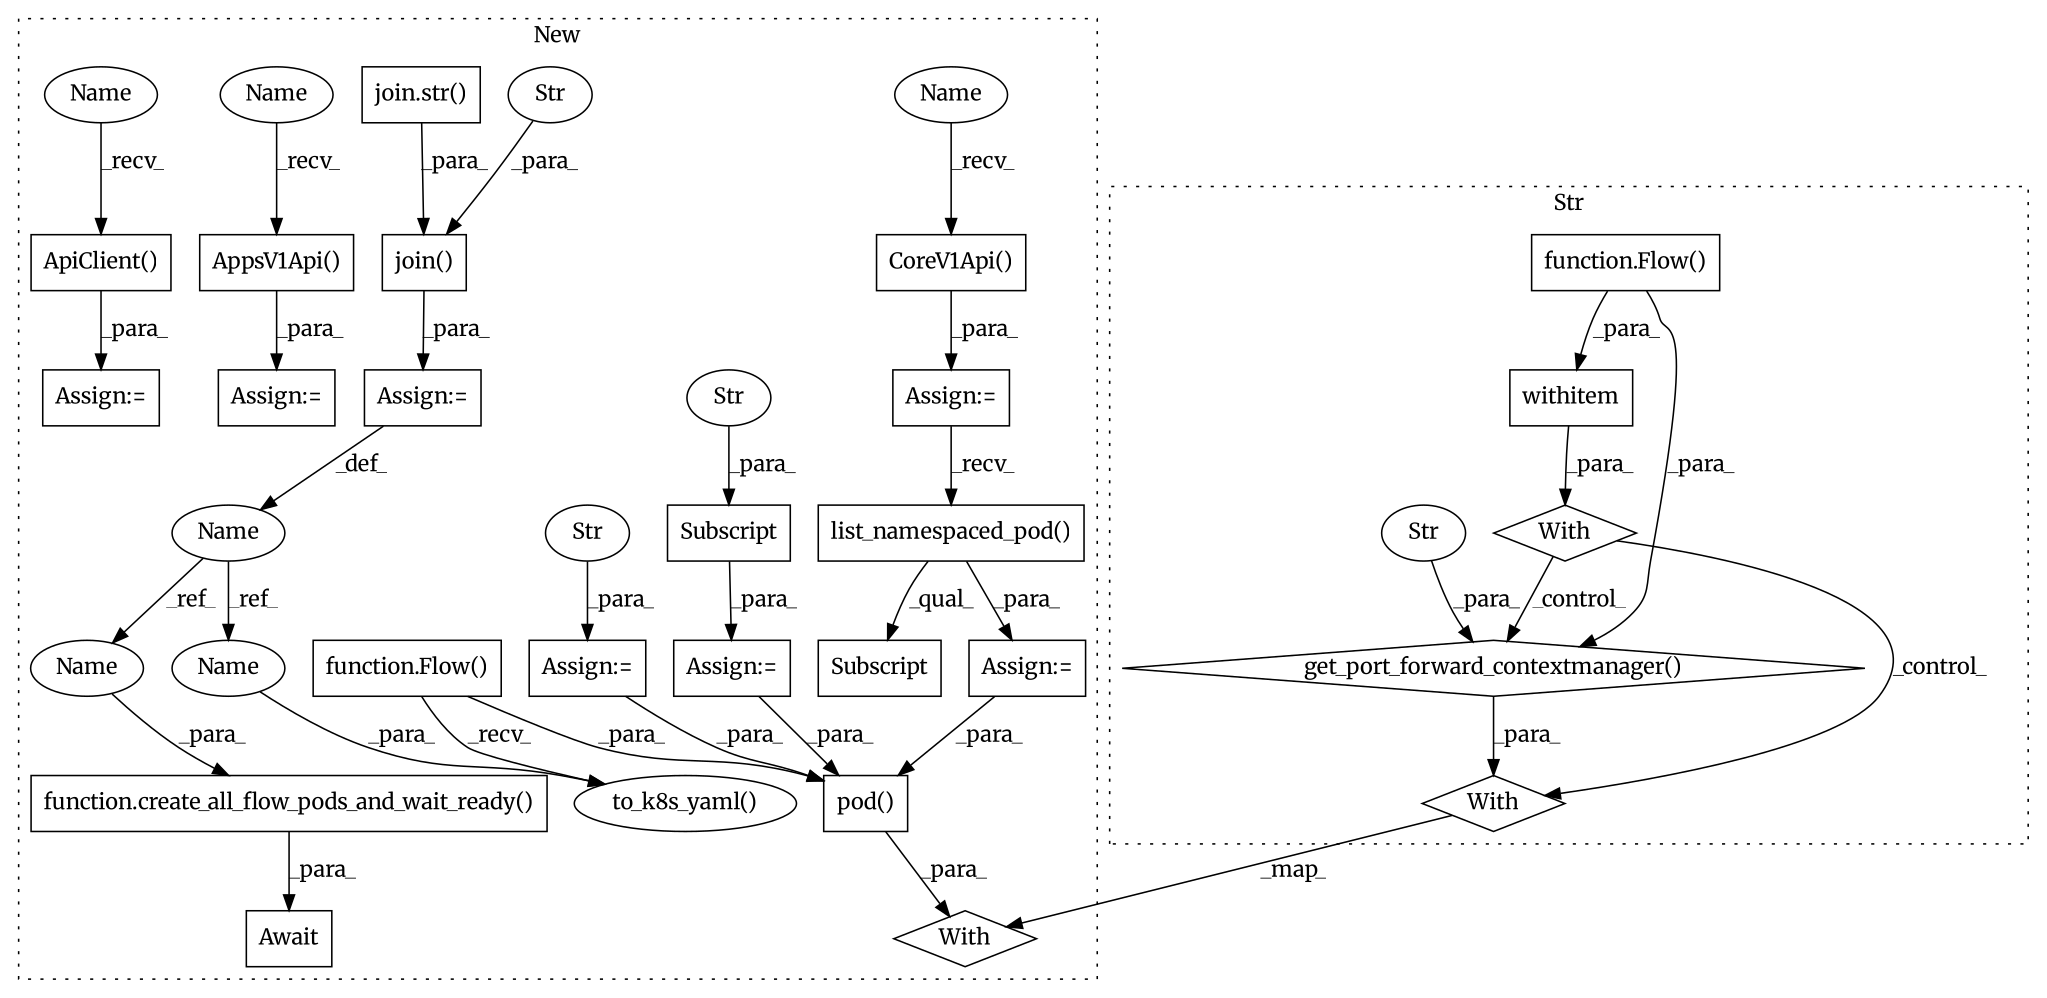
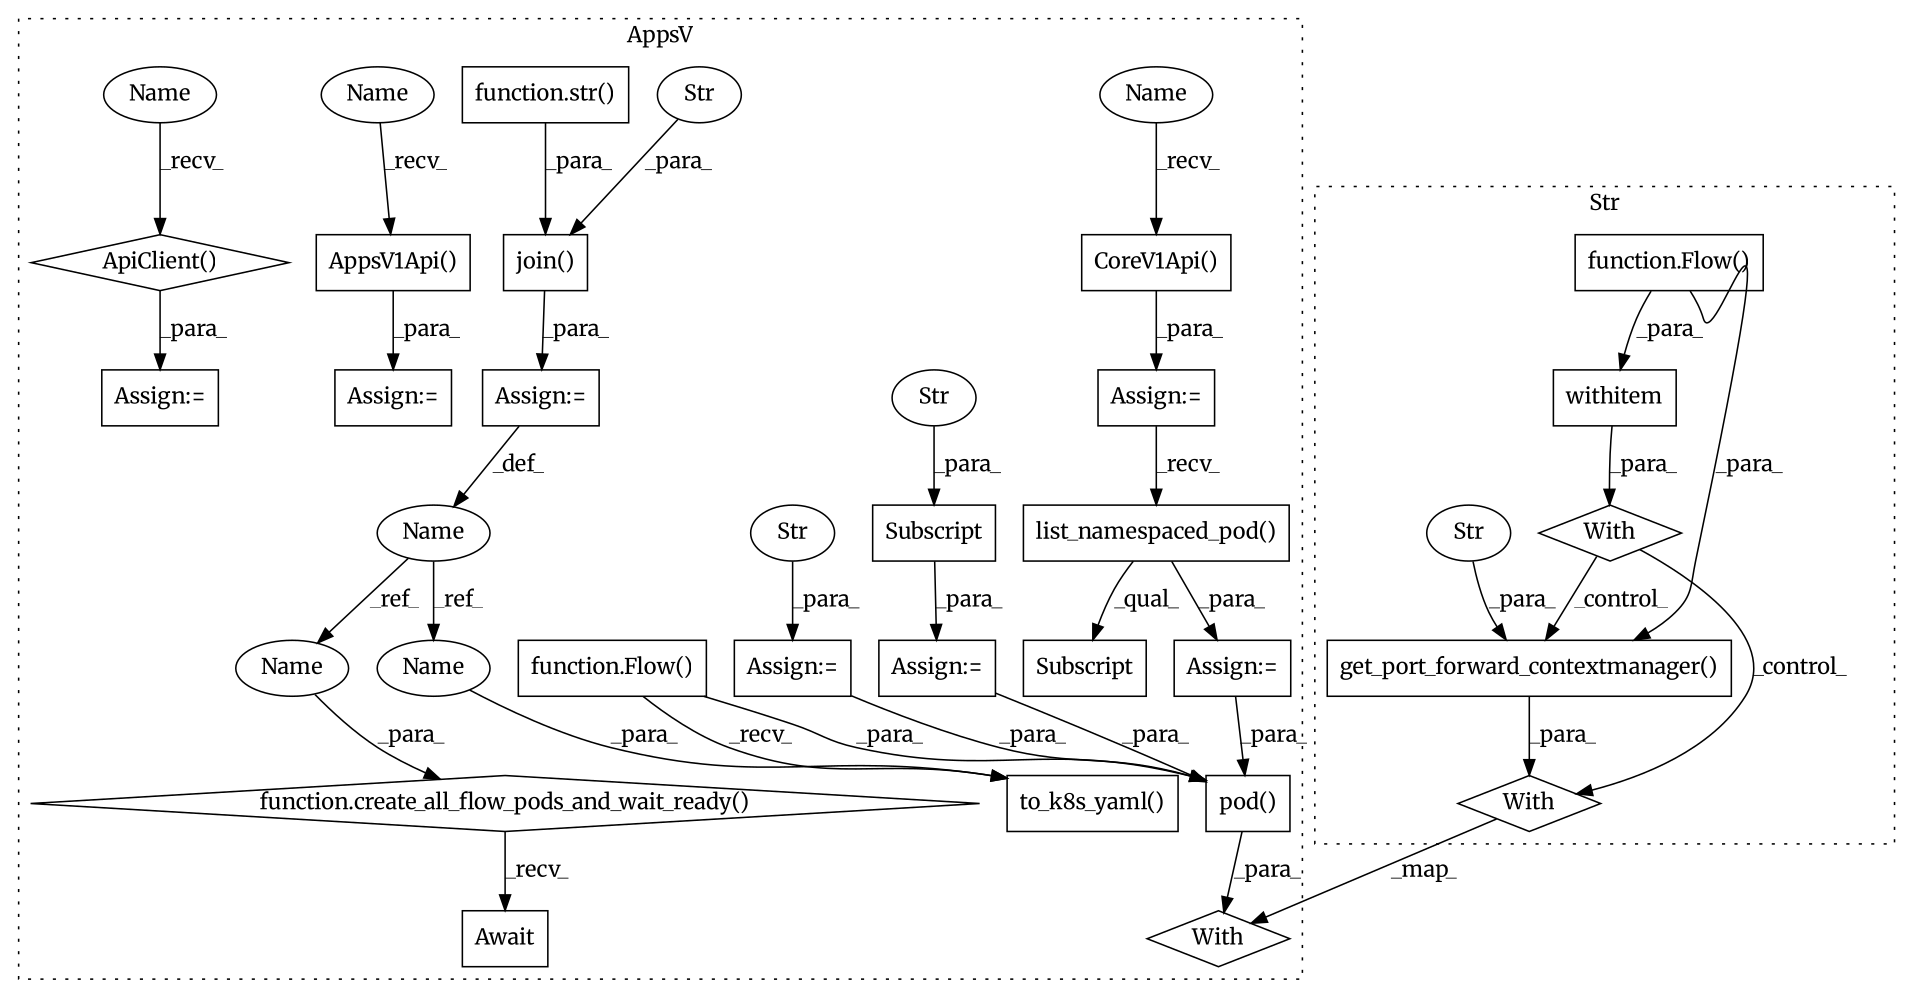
cluster "New": label "New" -> "AppsV"
node "join.str()": label "join.str()" -> "function.str()"
node "ApiClient()": shape box -> diamond
node "get_port_forward_contextmanager()": shape diamond -> box
node "function.create_all_flow_pods_and_wait_ready()": shape box -> diamond
node "to_k8s_yaml()": shape ellipse -> box
edge "function.create_all_flow_pods_and_wait_ready()" -> "Await": label "_para_" -> "_recv_"
